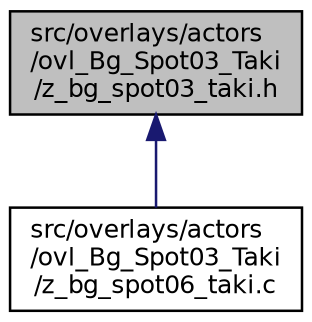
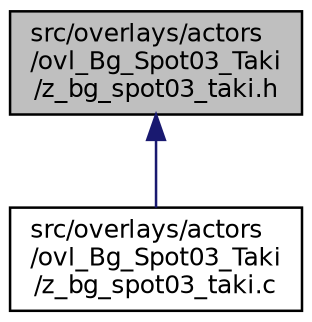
node "src/overlays/actors /ovl_Bg_Spot03_Taki /z_bg_spot06_taki.c": label "src/overlays/actors /ovl_Bg_Spot03_Taki /z_bg_spot06_taki.c" -> "src/overlays/actors /ovl_Bg_Spot03_Taki /z_bg_spot03_taki.c"
